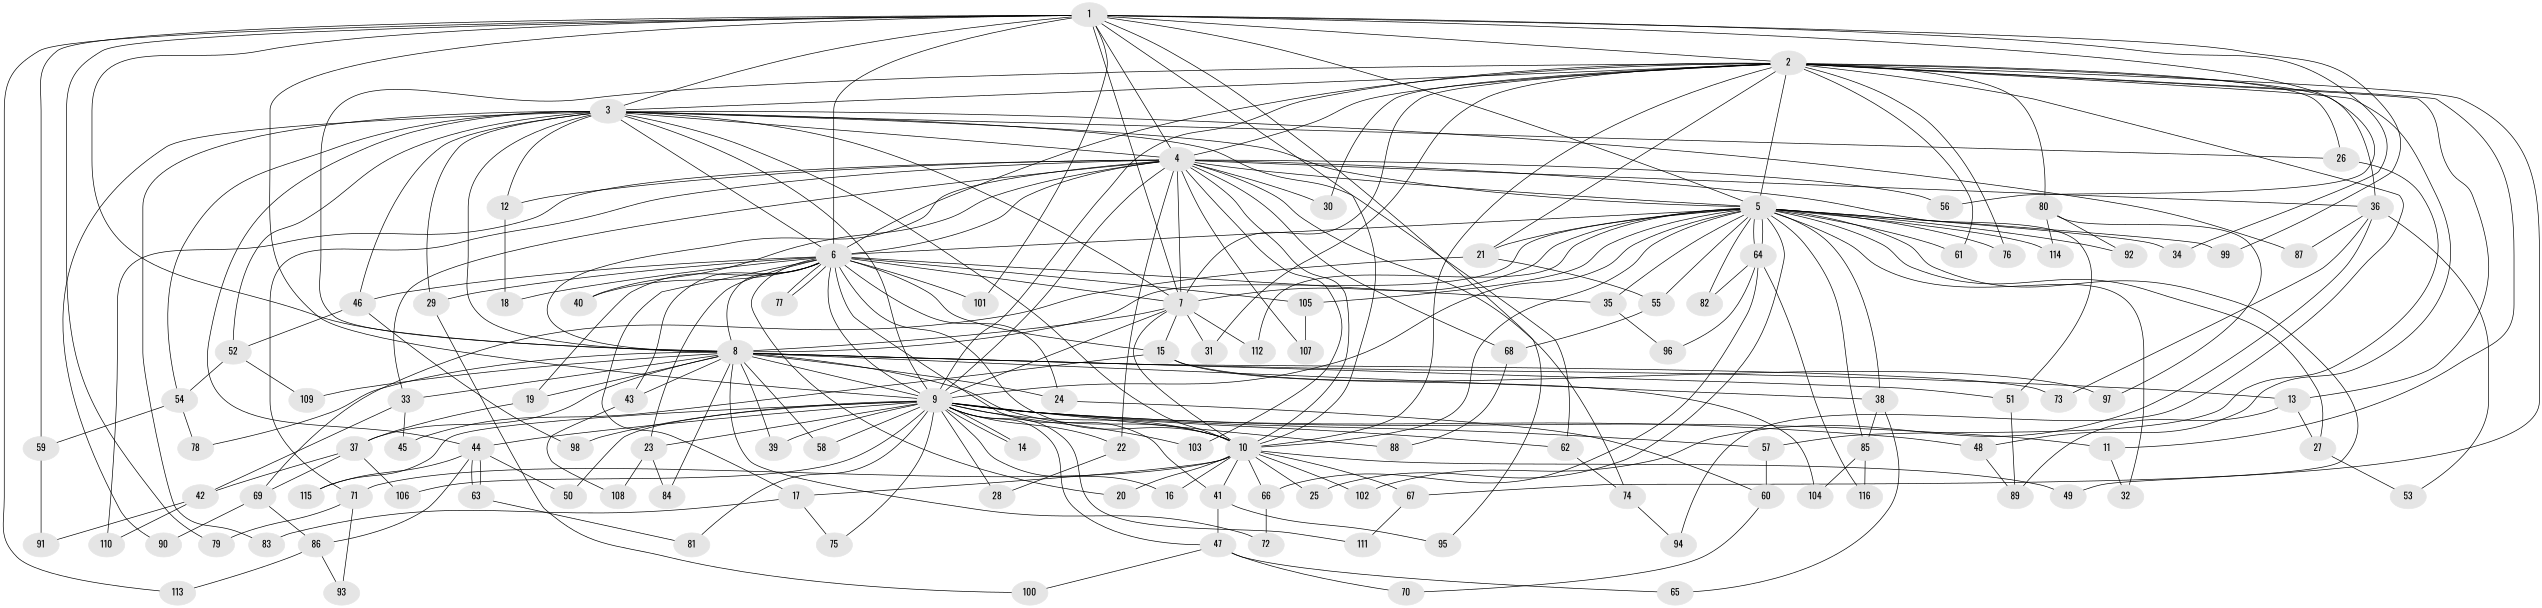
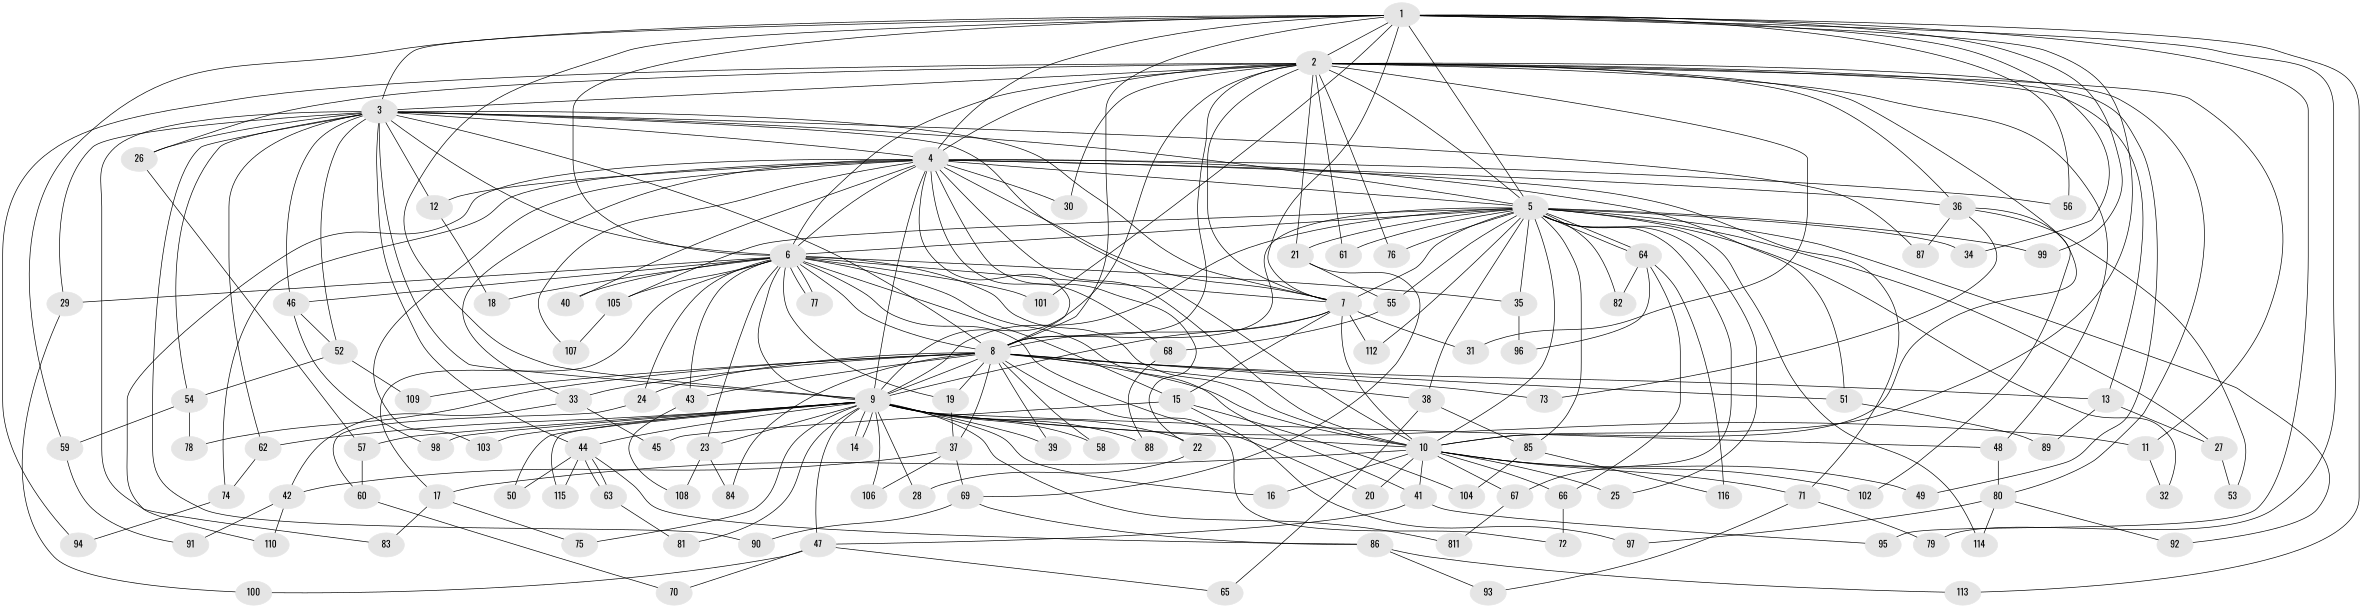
edge "48" -- "89": now "48" -- "80"
node "111": label "111" -> "811"
